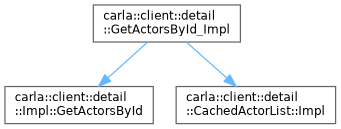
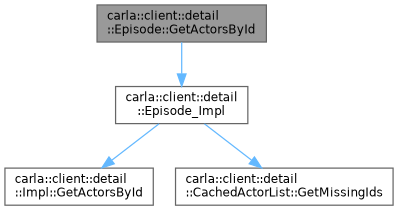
node "carla::client::detail ::GetActorsById_Impl": label "carla::client::detail ::GetActorsById_Impl" -> "carla::client::detail ::Episode_Impl"
node "carla::client::detail ::Episode::GetActorsById": added
node "carla::client::detail ::CachedActorList::Impl": label "carla::client::detail ::CachedActorList::Impl" -> "carla::client::detail ::CachedActorList::GetMissingIds"
